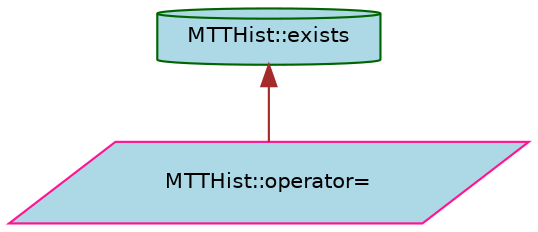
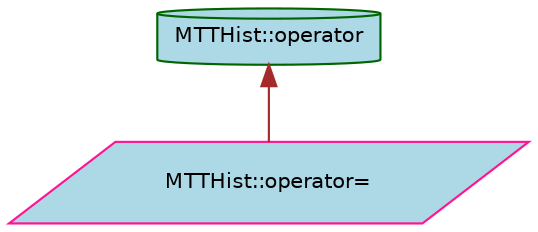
node "MTTHist::exists": label "MTTHist::exists" -> "MTTHist::operator"
